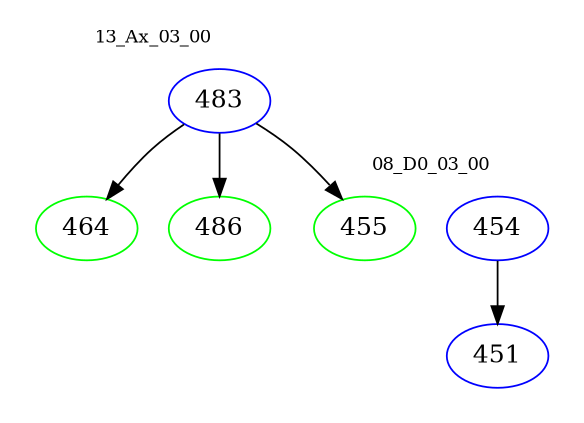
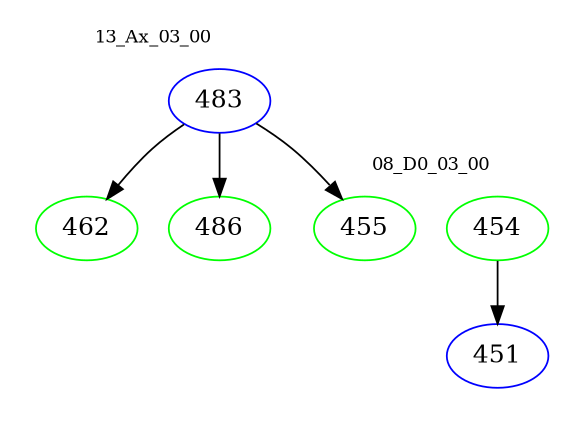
node "464": label "464" -> "462"
node "454": color blue -> green
